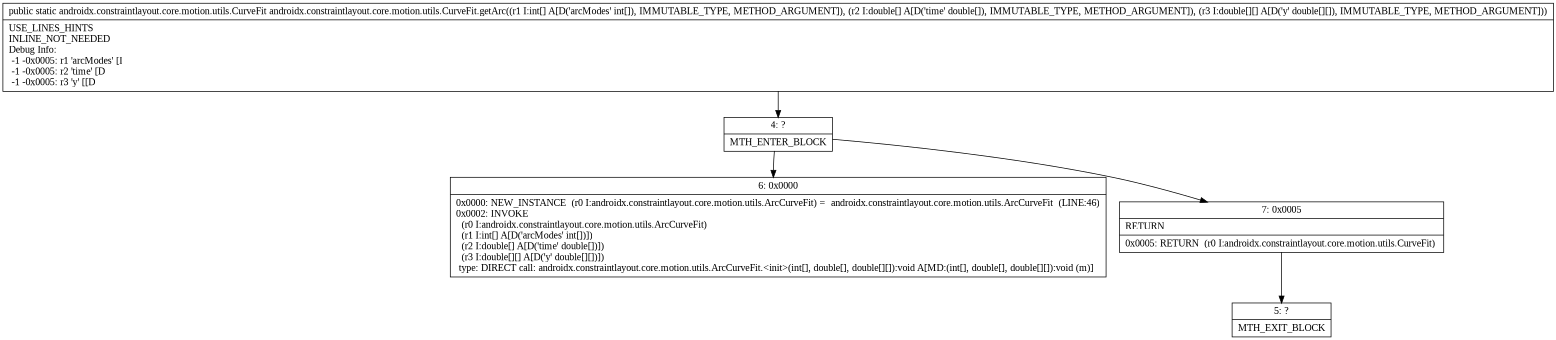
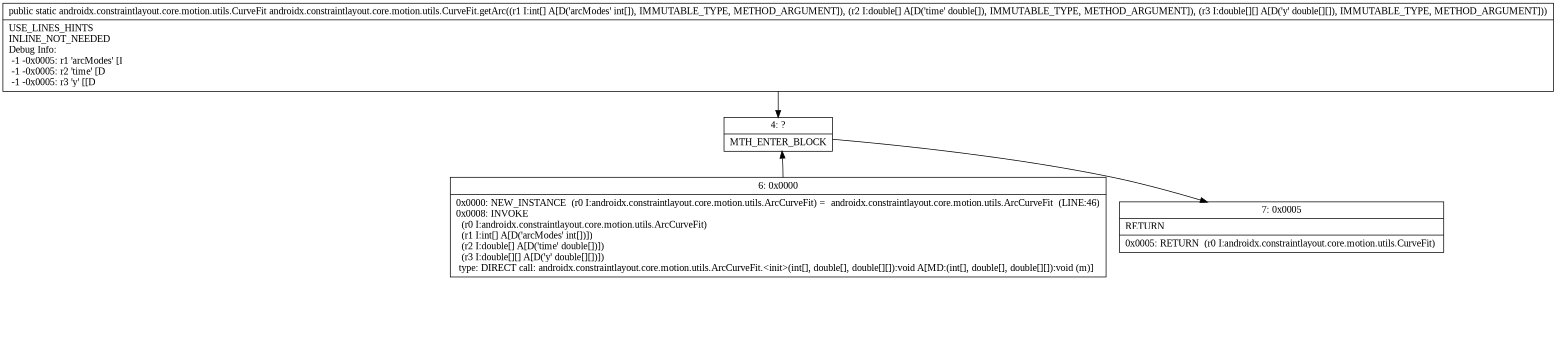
edge "4: ?" -> "6: 0x0000": reversed
node "6: 0x0000": text "0x0002: INVOKE" -> "0x0008: INVOKE"
node "5: ?": removed
